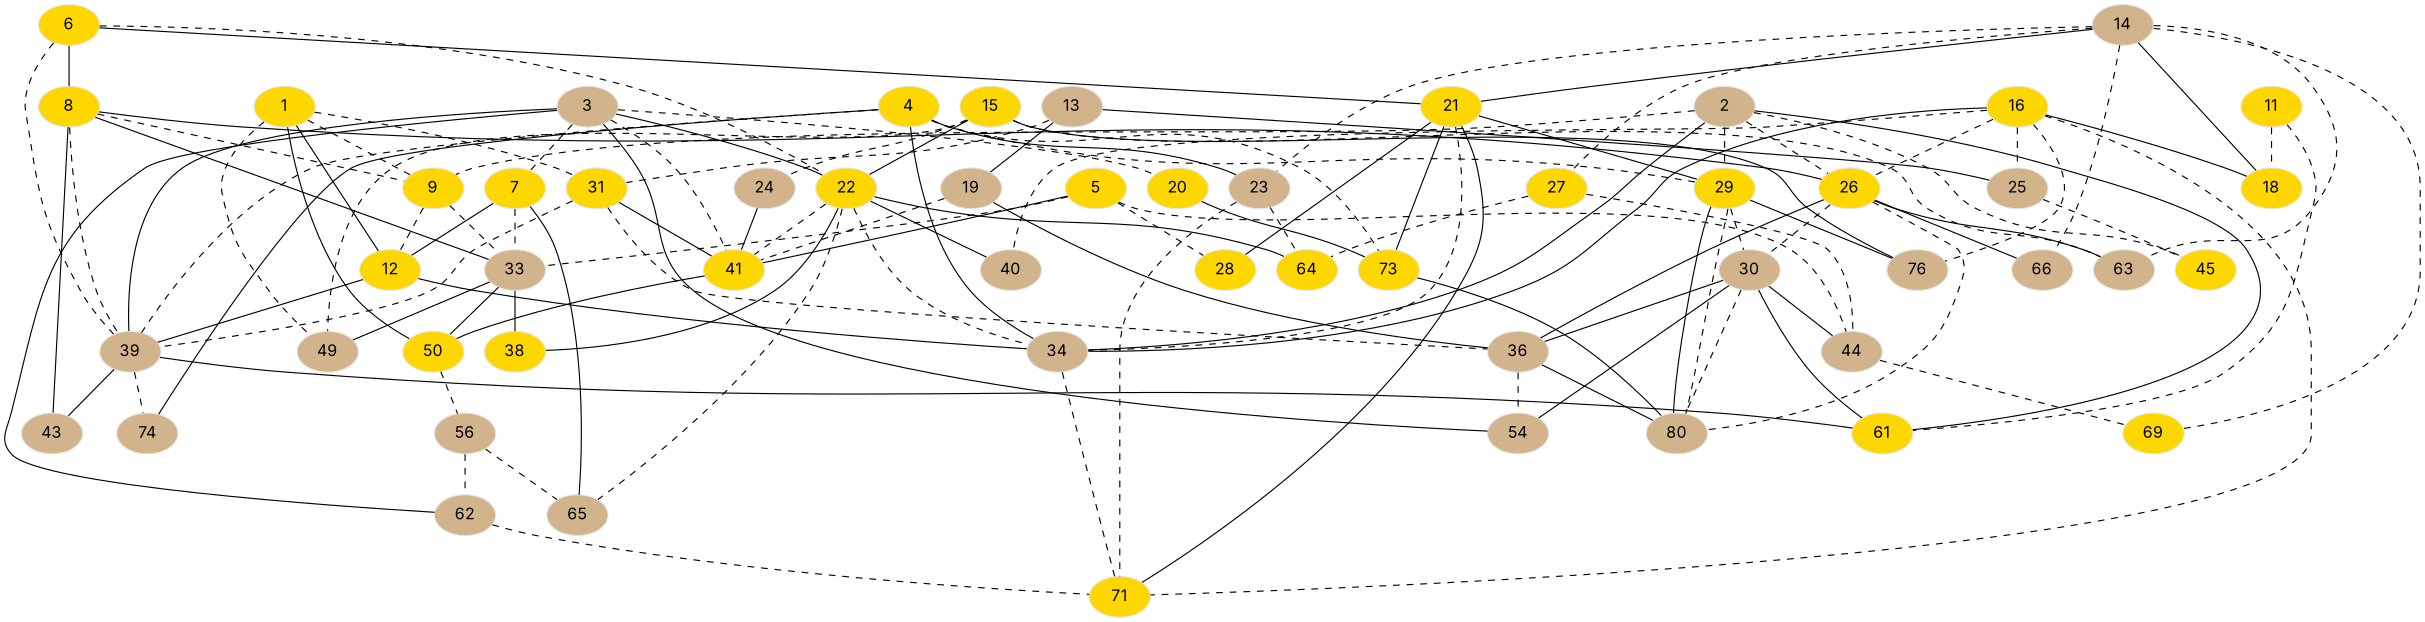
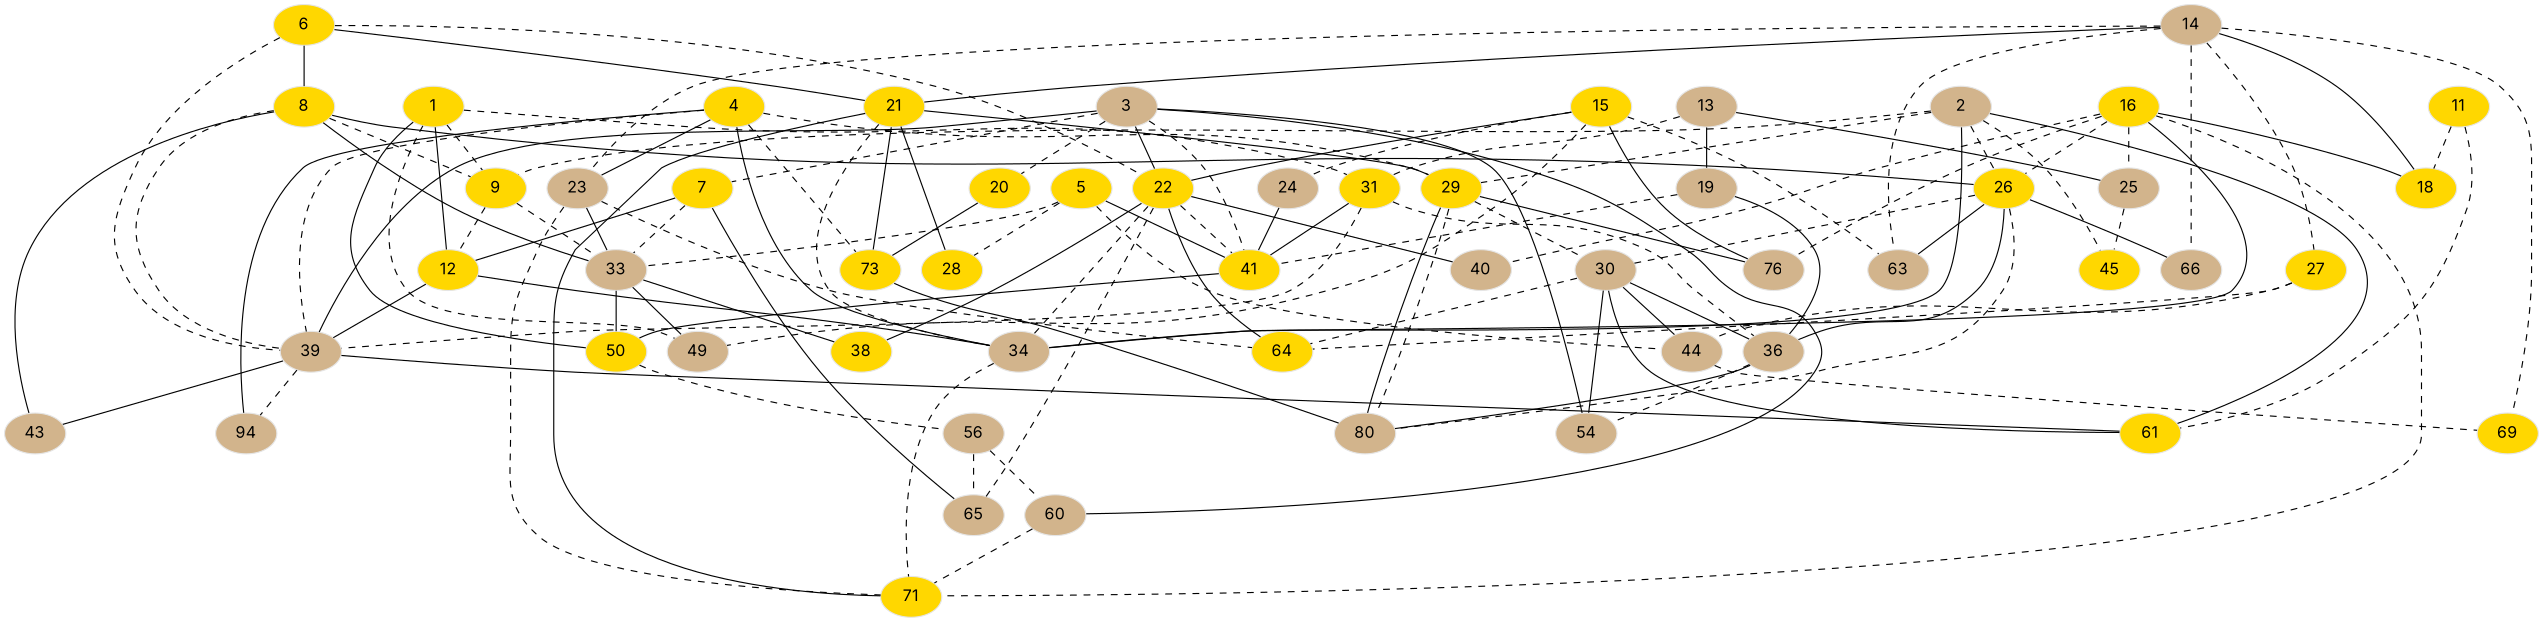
edge "23" -- "33": added
edge "30" -- "80": now "30" -- "64"
node "74": label "74" -> "94"
node "62": label "62" -> "60"
